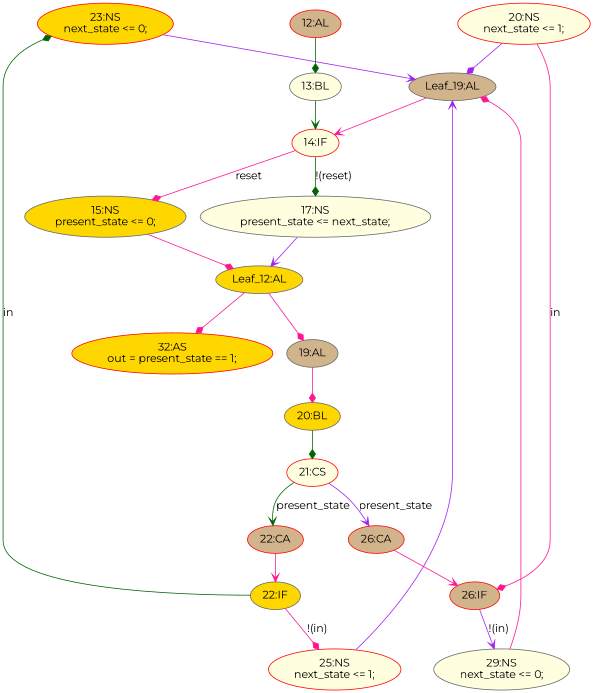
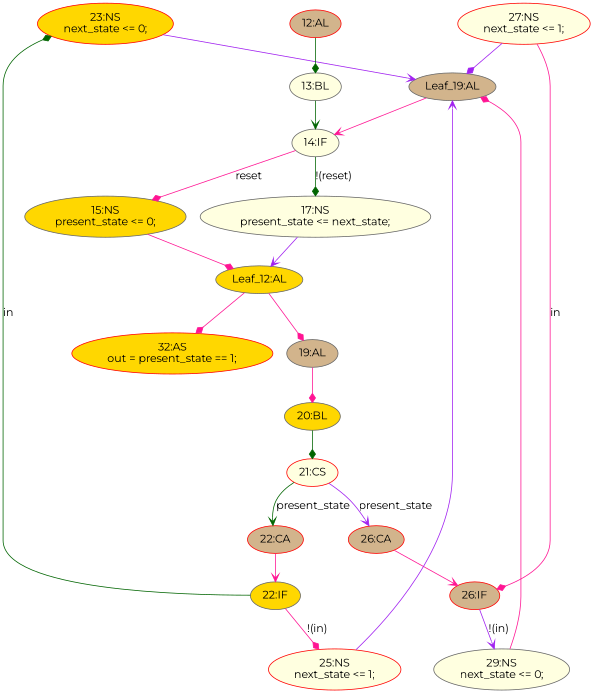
node "20:NS next_state <= 1;": label "20:NS next_state <= 1;" -> "27:NS next_state <= 1;"
node "14:IF": color red -> gray40
